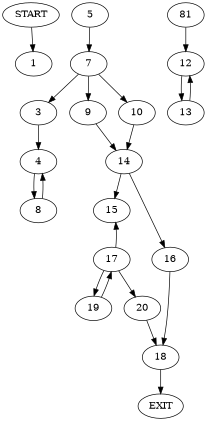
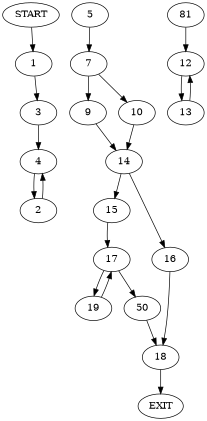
edge "7" -> "3": now "1" -> "3"
node "8": label "8" -> "2"
edge "17" -> "15": reversed
node "20": label "20" -> "50"
